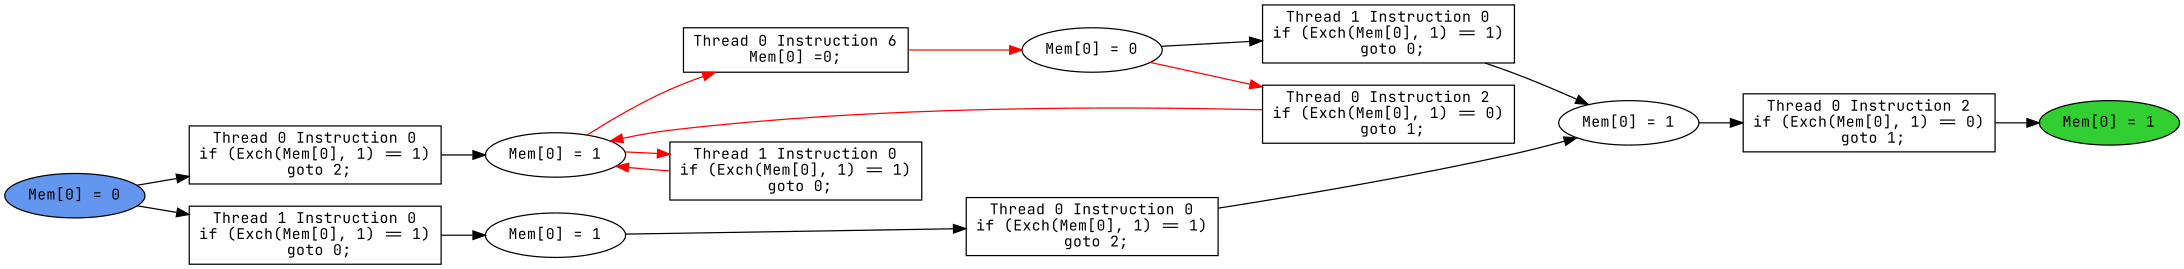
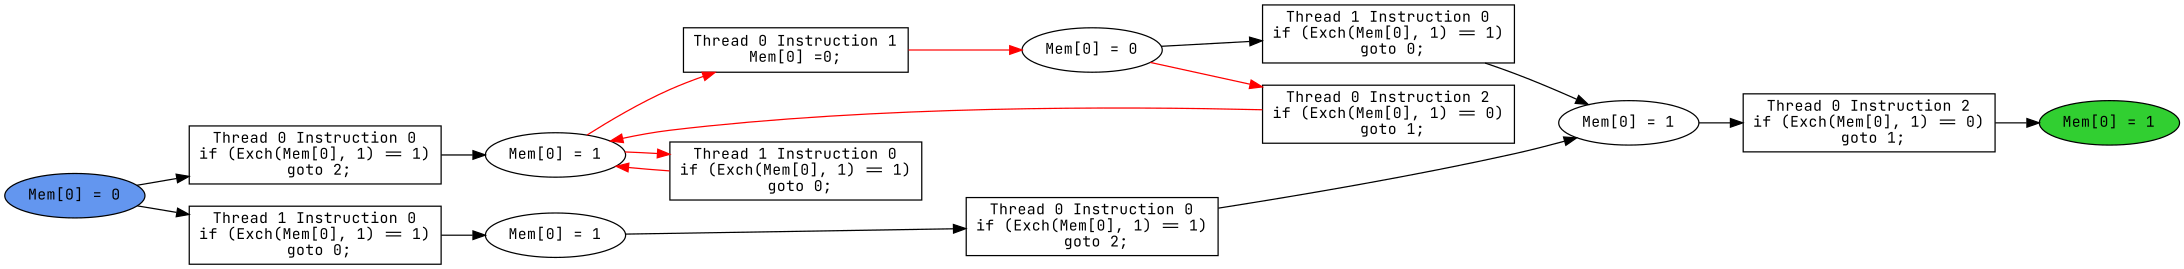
node "Thread 0 Instruction 6 Mem[0] =0;": label "Thread 0 Instruction 6 Mem[0] =0;" -> "Thread 0 Instruction 1 Mem[0] =0;"
